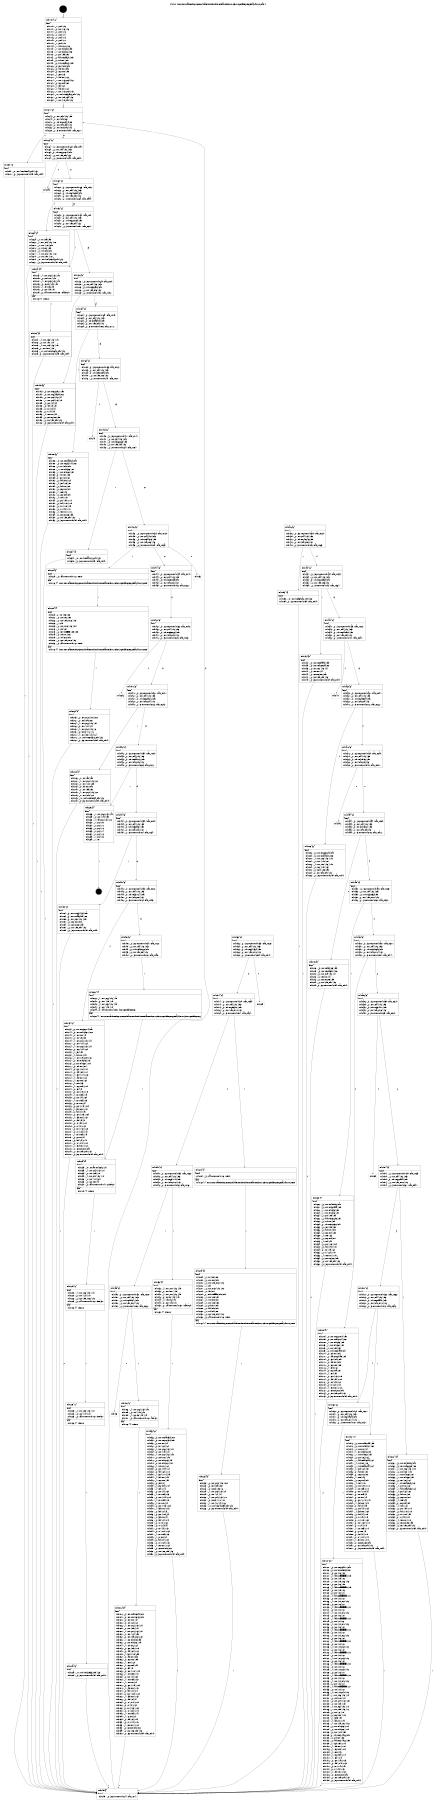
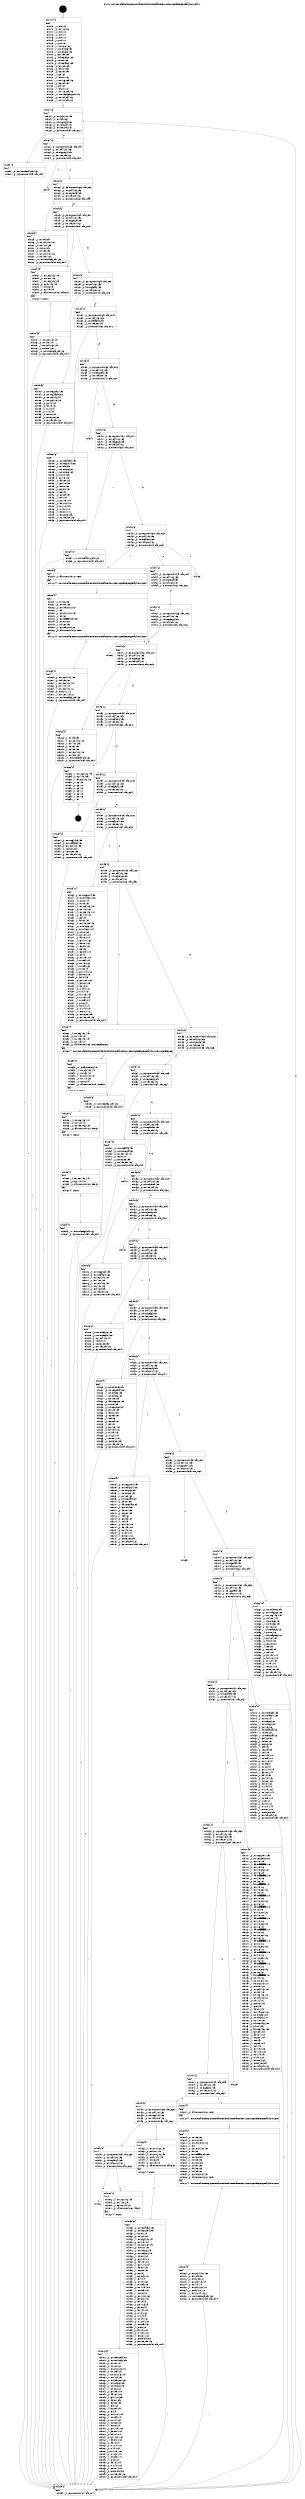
edge "0x4019ec [28]" -> "0x401a08 [28]": added, label "15"
edge "0x401b3c [28]" -> "0x401b58 [28]": added, label "3"
